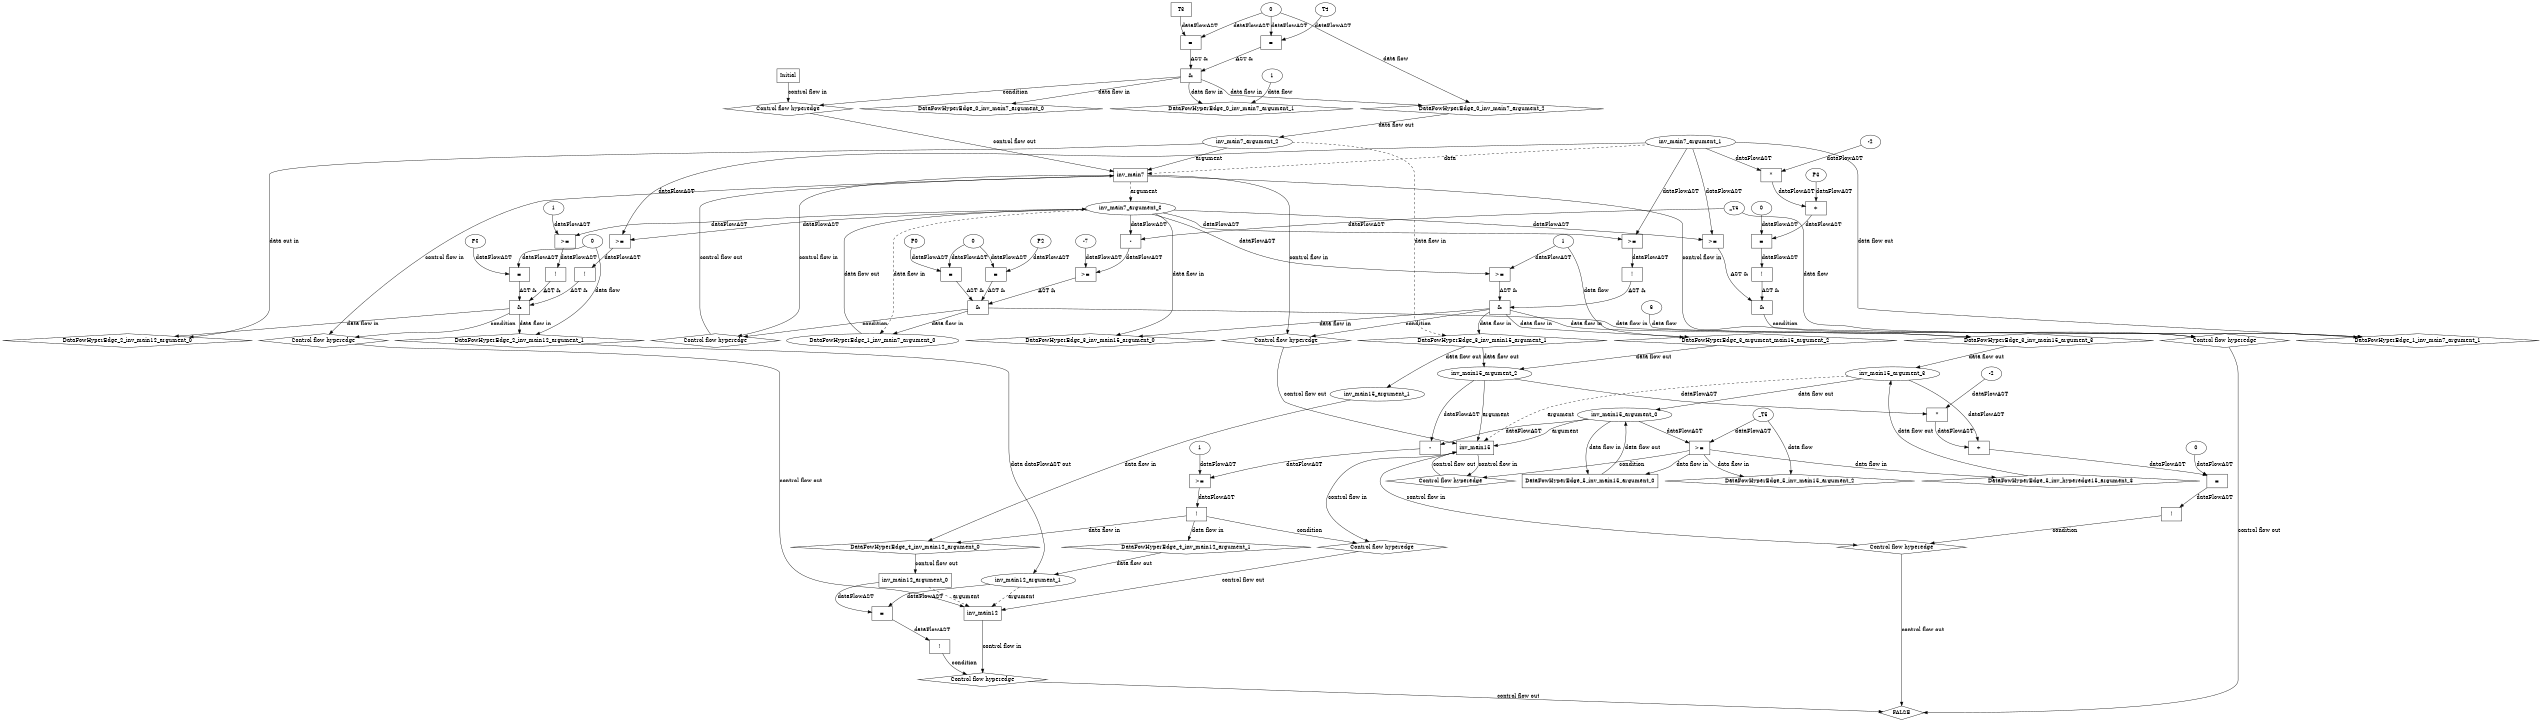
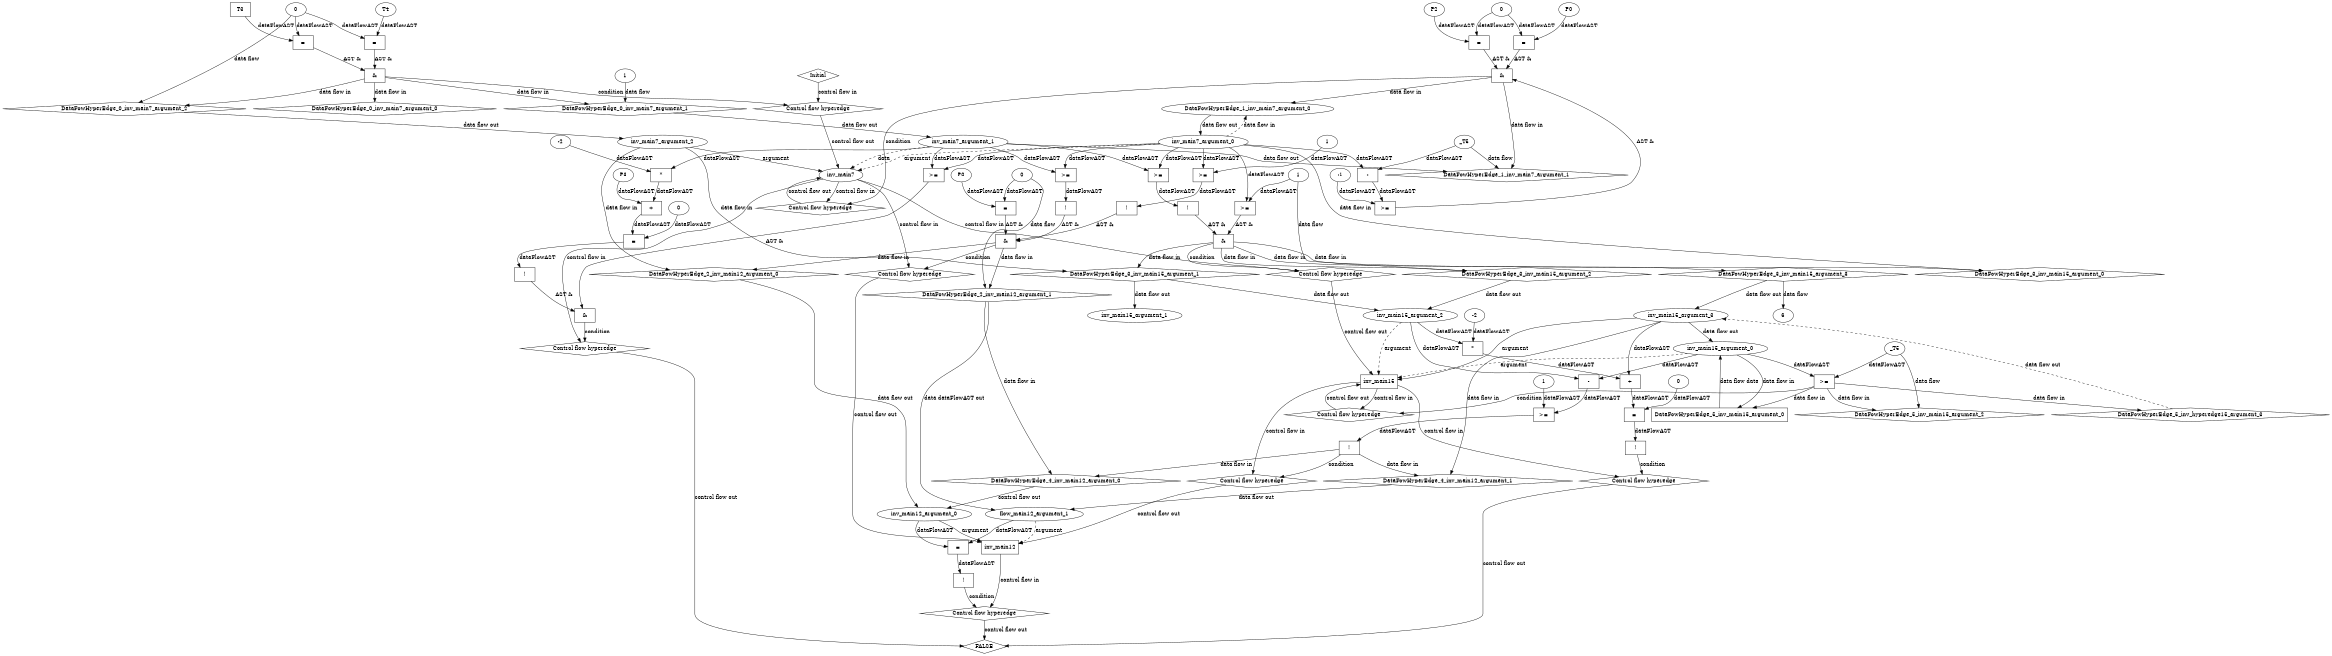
node "Initial": shape box -> diamond
edge "DataFowHyperEdge_0_inv_main7_argument_1" -> "inv_main7_argument_1": added, label "data flow out"
node "inv_main7": shape box -> ellipse
edge "inv_main7" -> "inv_main7_argument_0": reversed
edge "inv_main7_argument_2" -> "DataFowHyperEdge_3_inv_main15_argument_1": style dashed -> solid
edge "inv_main7_argument_2" -> "DataFowHyperEdge_2_inv_main12_argument_0": label "data out in" -> "data flow in"
node "-7": label "-7" -> "-1"
edge "6" -> "DataFowHyperEdge_3_inv_main15_argument_3": reversed
node "DataFowHyperEdge_3_argument_main15_argument_2": label "DataFowHyperEdge_3_argument_main15_argument_2" -> "DataFowHyperEdge_3_inv_main15_argument_2"
edge "inv_main15_argument_3" -> "DataFowHyperEdge_4_inv_main12_argument_1": added, label "data flow in"
edge "inv_main15_argument_3" -> "inv_main15": style dashed -> solid
edge "DataFowHyperEdge_2_inv_main12_argument_0" -> "inv_main12_argument_0": added, label "data flow out"
edge "inv_main15_argument_2" -> "inv_main15": style solid -> dashed
edge "inv_main15_argument_0" -> "inv_main15": style solid -> dashed
edge "DataFowHyperEdge_5_inv_main15_argument_0" -> "inv_main15_argument_0": label "data flow out" -> "data flow data"
edge "DataFowHyperEdge_5_inv_hyperedge15_argument_3" -> "inv_main15_argument_3": style solid -> dashed
edge "inv_main15_argument_1" -> "DataFowHyperEdge_4_inv_main12_argument_0": now "DataFowHyperEdge_2_inv_main12_argument_1" -> "DataFowHyperEdge_4_inv_main12_argument_0"
node "inv_main12_argument_0": shape box -> ellipse
node "inv_main12_argument_1": label "inv_main12_argument_1" -> "flow_main12_argument_1"
edge "inv_main12_argument_0" -> "inv_main12": style dashed -> solid
